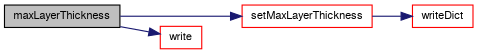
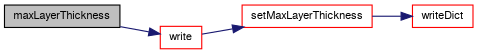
edge "maxLayerThickness" -> "setMaxLayerThickness": now "write" -> "setMaxLayerThickness"
